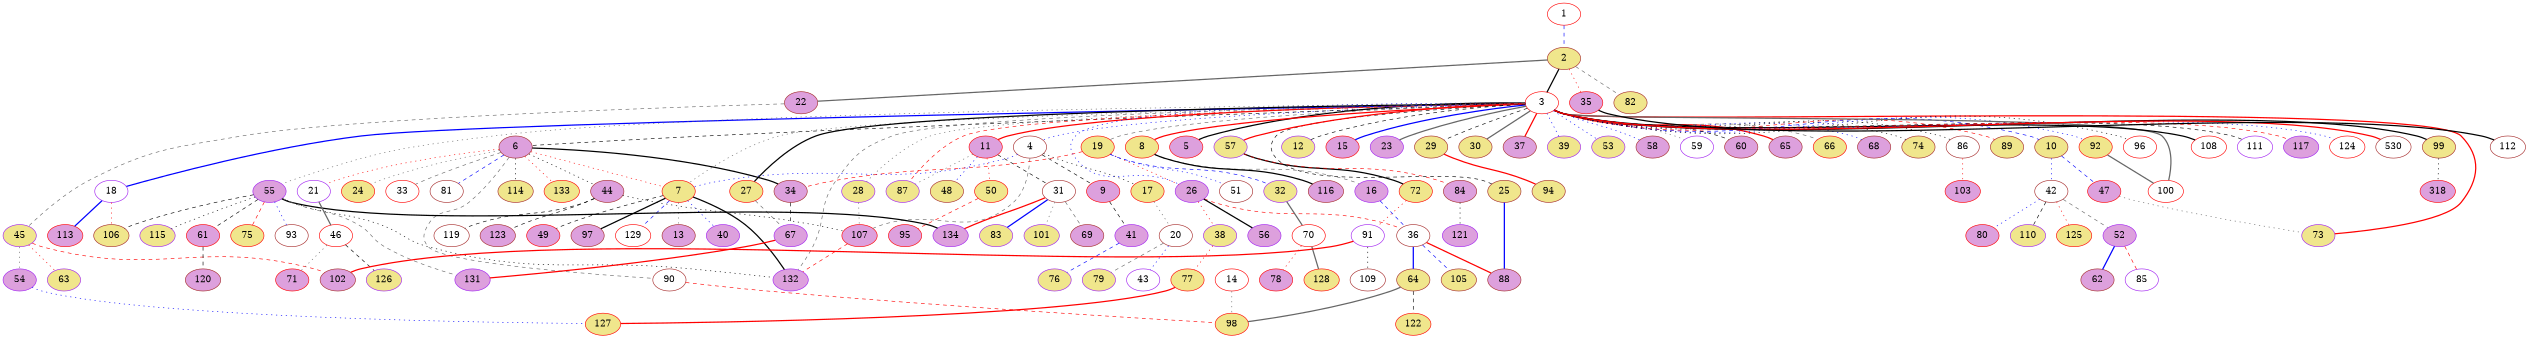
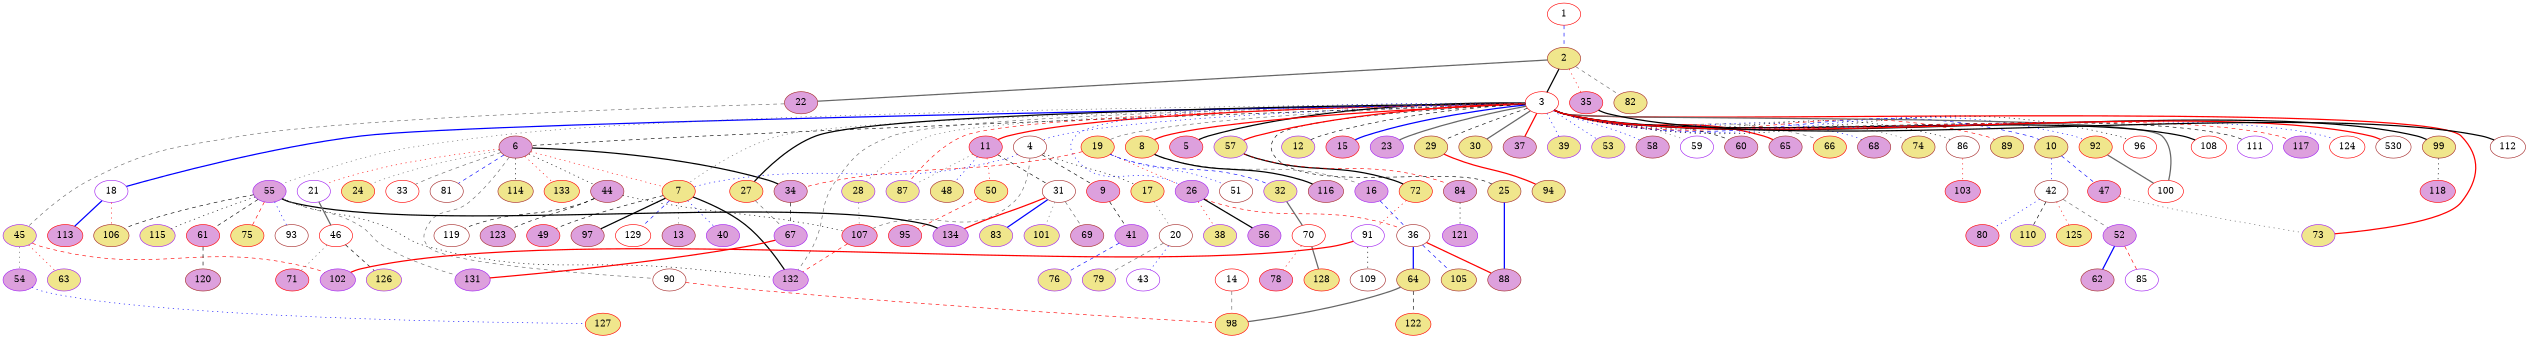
edge "3" -- "74": color black -> gray40
node "318": label "318" -> "118"
node "102": color brown -> purple
node "77": removed
edge "14" -- "98": style dotted -> dashed
